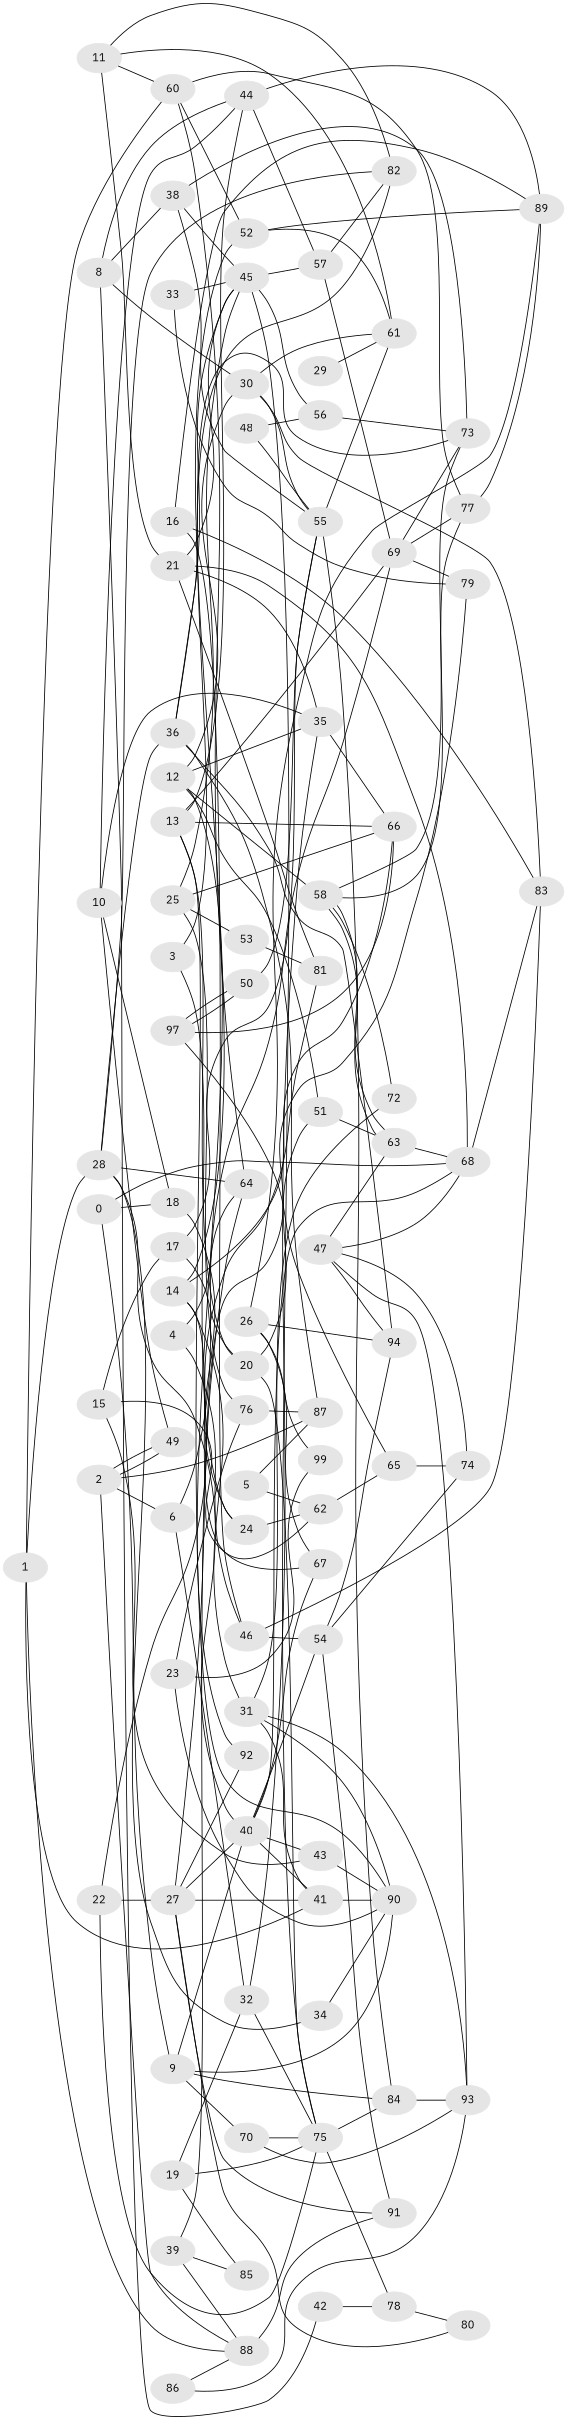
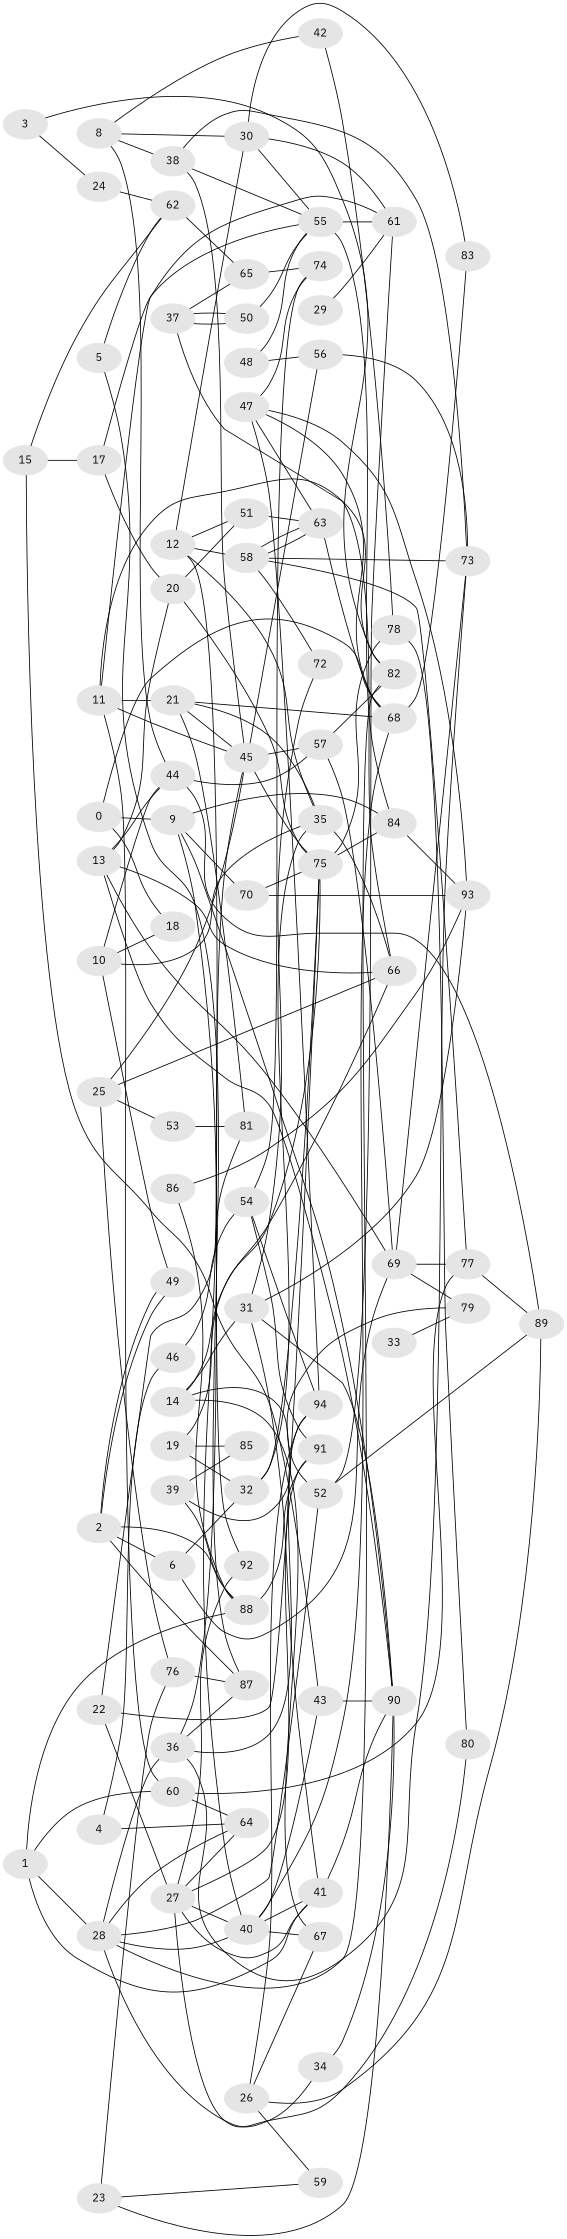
edge "60" -- "52": now "28" -- "52"
edge "45" -- "33": now "45" -- "11"
node "16": removed
node "97": label "97" -> "37"
edge "83" -- "46": removed
edge "18" -- "24": removed
node "99": label "99" -> "59"
edge "54" -- "40": removed
